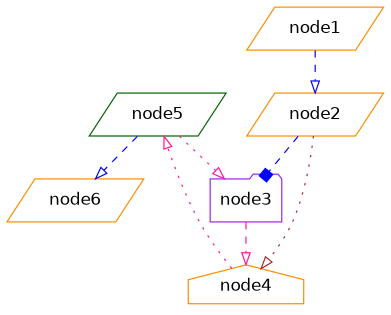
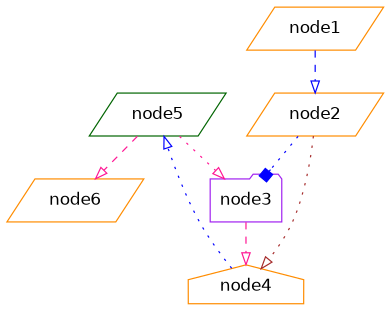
edge "node5" -> "node6": color blue -> deeppink
edge "node2" -> "node3": style dashed -> dotted
edge "node4" -> "node5": color deeppink -> blue
